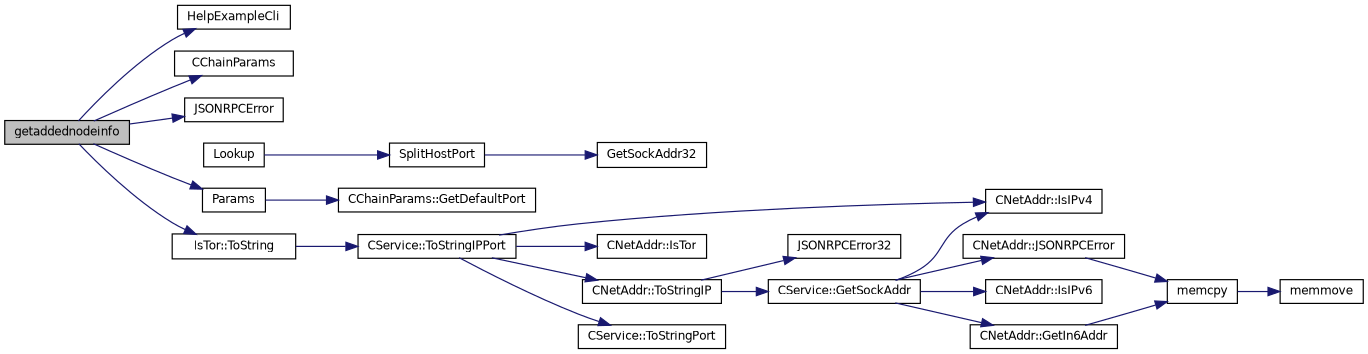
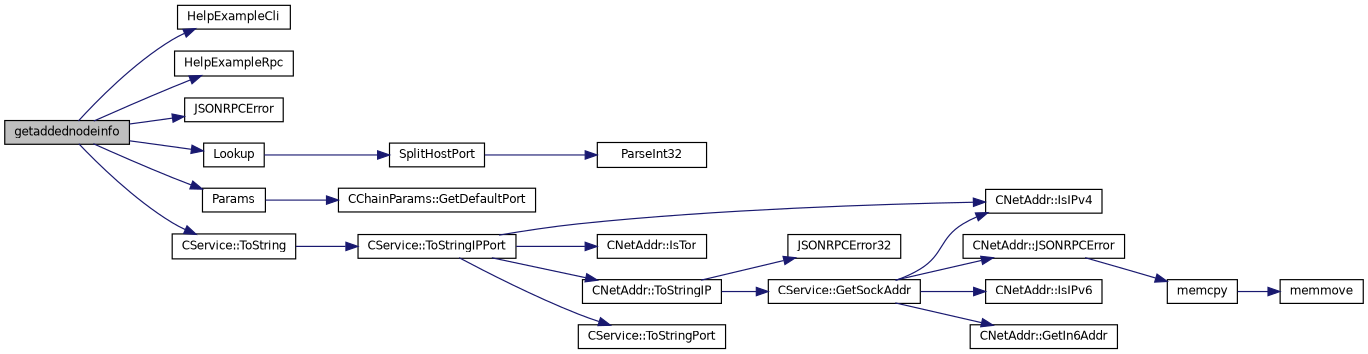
node "CChainParams": label "CChainParams" -> "HelpExampleRpc"
edge "getaddednodeinfo" -> "Lookup": added
node "GetSockAddr32": label "GetSockAddr32" -> "ParseInt32"
node "IsTor::ToString": label "IsTor::ToString" -> "CService::ToString"
edge "CNetAddr::GetIn6Addr" -> "memcpy": removed
